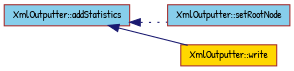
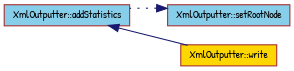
edge "XmlOutputter::setRootNode" -> "XmlOutputter::addStatistics": reversed
